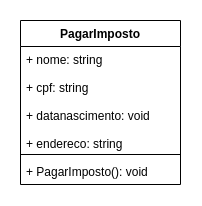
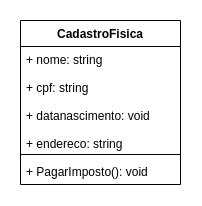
node "PagarImposto": label "PagarImposto" -> "CadastroFisica"
